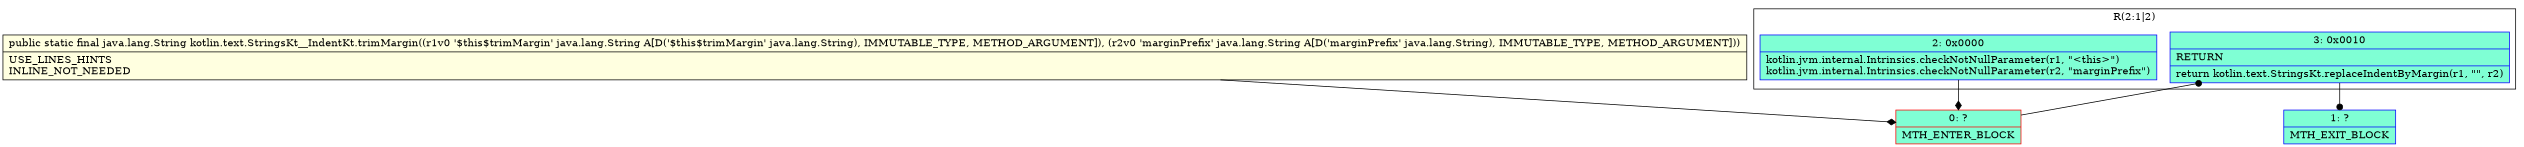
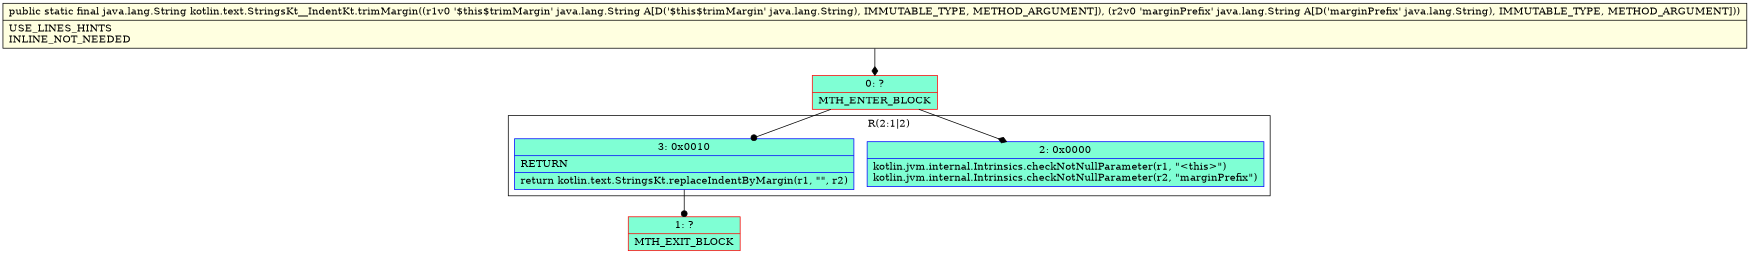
edge "2: 0x0000" -> "0: ?": reversed
node "1: ?": color blue -> red
